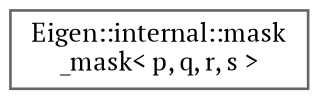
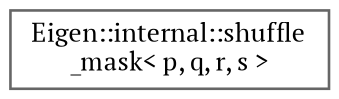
node "Eigen::internal::mask _mask< p, q, r, s >": label "Eigen::internal::mask _mask< p, q, r, s >" -> "Eigen::internal::shuffle _mask< p, q, r, s >"
